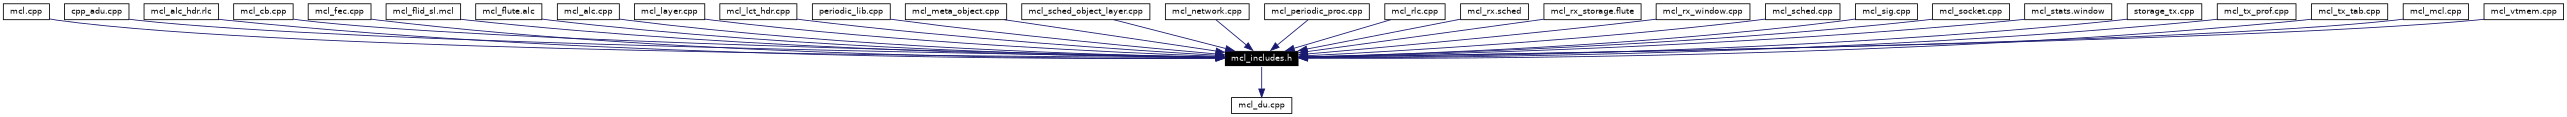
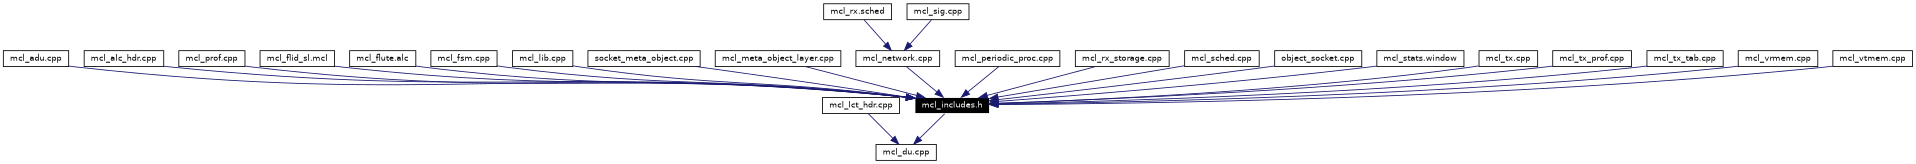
node "mcl.cpp": removed
node "cpp_adu.cpp": label "cpp_adu.cpp" -> "mcl_adu.cpp"
node "mcl_alc_hdr.rlc": label "mcl_alc_hdr.rlc" -> "mcl_alc_hdr.cpp"
node "mcl_cb.cpp": removed
node "mcl_fec.cpp": label "mcl_fec.cpp" -> "mcl_prof.cpp"
node "mcl_alc.cpp": label "mcl_alc.cpp" -> "mcl_fsm.cpp"
node "mcl_layer.cpp": removed
node "periodic_lib.cpp": label "periodic_lib.cpp" -> "mcl_lib.cpp"
node "mcl_meta_object.cpp": label "mcl_meta_object.cpp" -> "socket_meta_object.cpp"
node "mcl_sched_object_layer.cpp": label "mcl_sched_object_layer.cpp" -> "mcl_meta_object_layer.cpp"
node "mcl_rlc.cpp": removed
node "mcl_rx_storage.flute": label "mcl_rx_storage.flute" -> "mcl_rx_storage.cpp"
node "mcl_rx_window.cpp": removed
node "mcl_socket.cpp": label "mcl_socket.cpp" -> "object_socket.cpp"
node "storage_tx.cpp": label "storage_tx.cpp" -> "mcl_tx.cpp"
node "mcl_mcl.cpp": label "mcl_mcl.cpp" -> "mcl_vrmem.cpp"
edge "mcl_rx.sched" -> "mcl_includes.h": now "mcl_rx.sched" -> "mcl_network.cpp"
edge "mcl_lct_hdr.cpp" -> "mcl_includes.h": now "mcl_lct_hdr.cpp" -> "mcl_du.cpp"
edge "mcl_sig.cpp" -> "mcl_includes.h": now "mcl_sig.cpp" -> "mcl_network.cpp"
